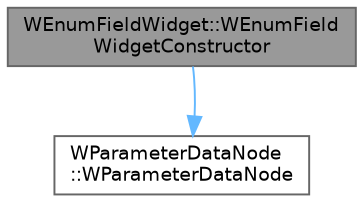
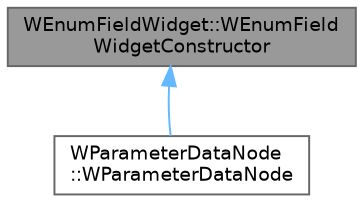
edge "WEnumFieldWidget::WEnumField WidgetConstructor" -> "WParameterDataNode ::WParameterDataNode": reversed
